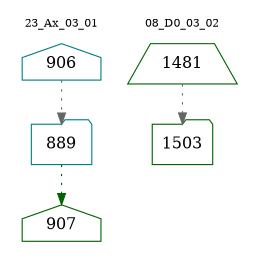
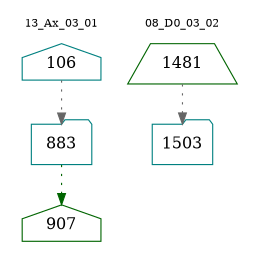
cluster "23_Ax_03_01": label "23_Ax_03_01" -> "13_Ax_03_01"
node "906": label "906" -> "106"
node "889": label "889" -> "883"
node "1503": color darkgreen -> teal
